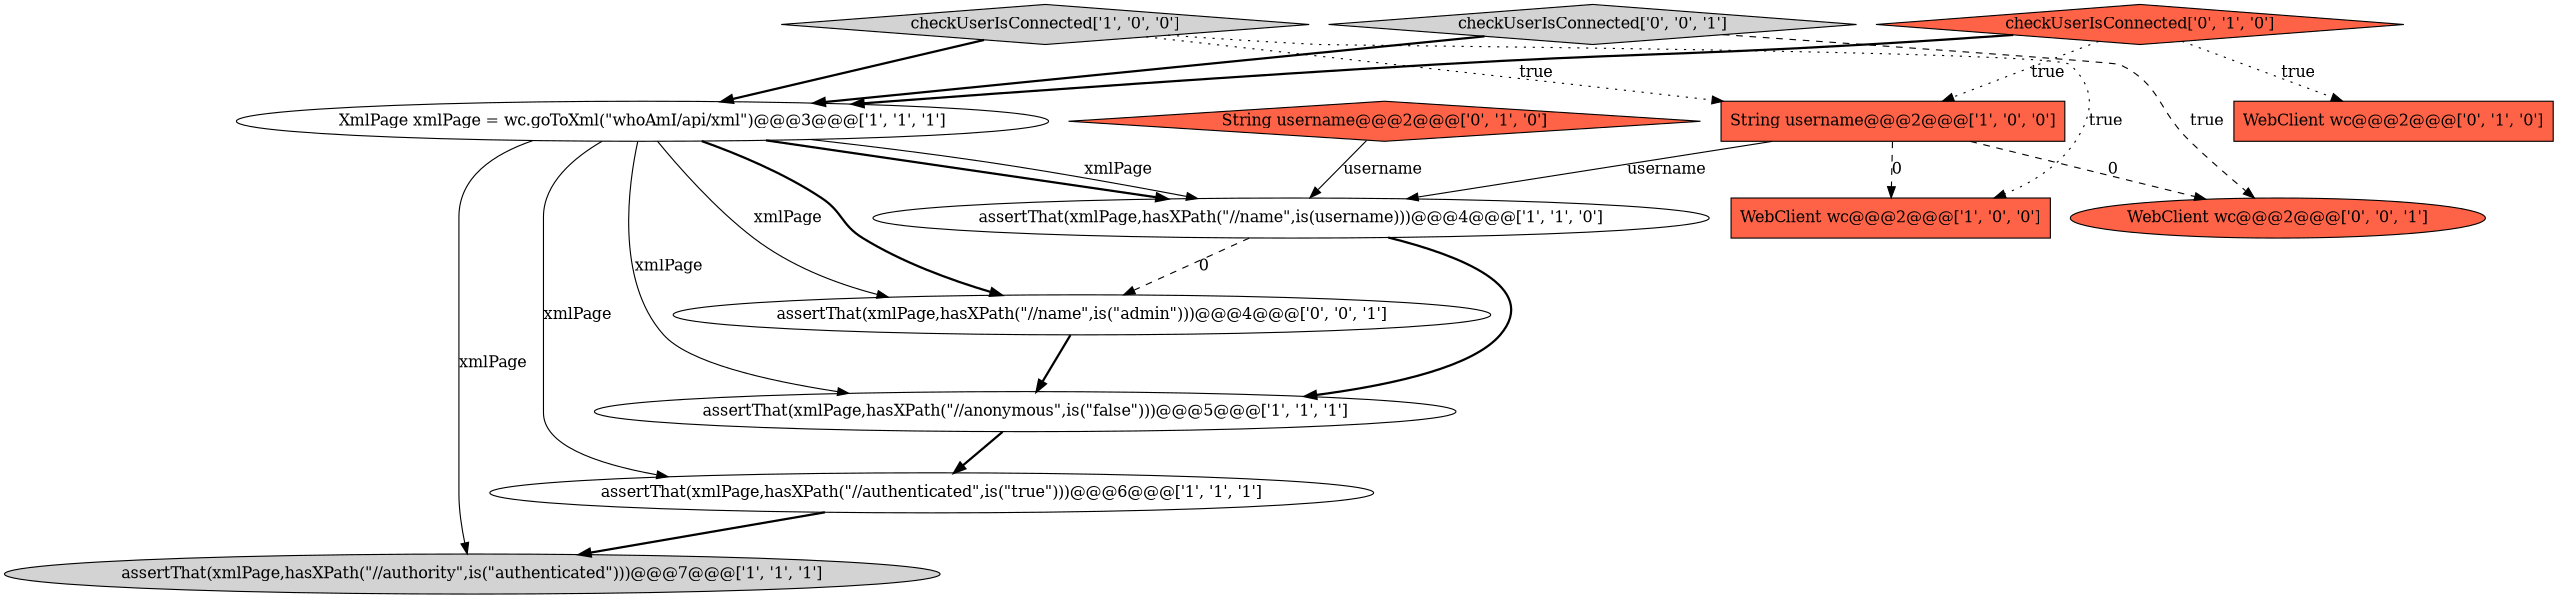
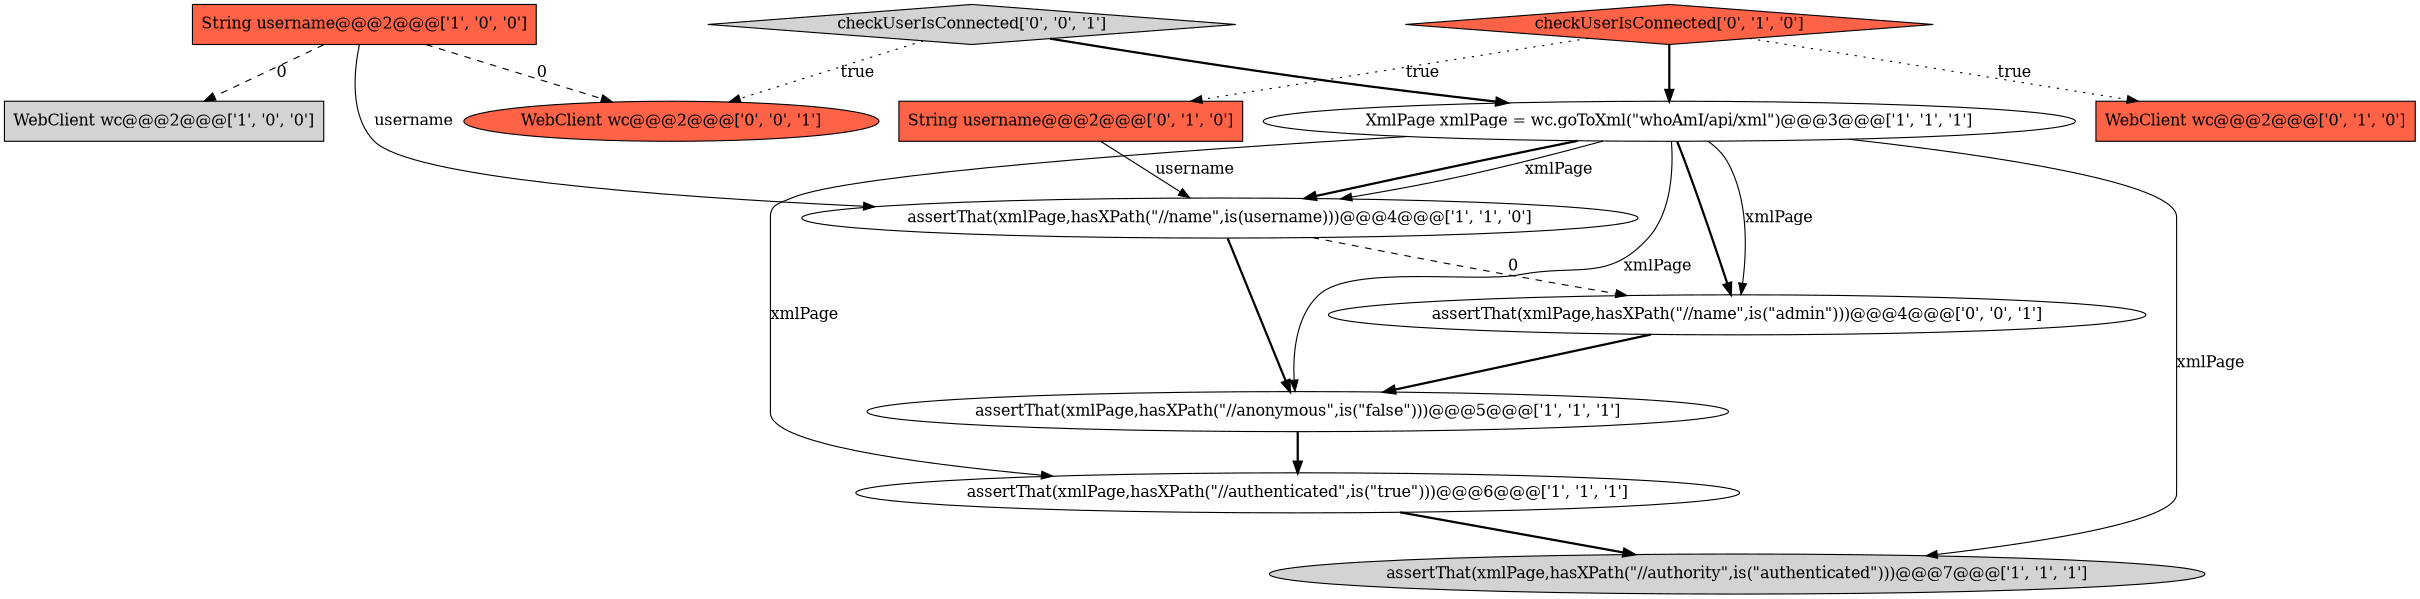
node "checkUserIsConnected['1', '0', '0']": removed
edge "checkUserIsConnected['0', '0', '1']" -> "WebClient wc@@@2@@@['0', '0', '1']": style dashed -> dotted
edge "checkUserIsConnected['0', '1', '0']" -> "String username@@@2@@@['1', '0', '0']": now "checkUserIsConnected['0', '1', '0']" -> "String username@@@2@@@['0', '1', '0']"
node "String username@@@2@@@['0', '1', '0']": shape diamond -> box
node "WebClient wc@@@2@@@['1', '0', '0']": fillcolor tomato -> lightgray
